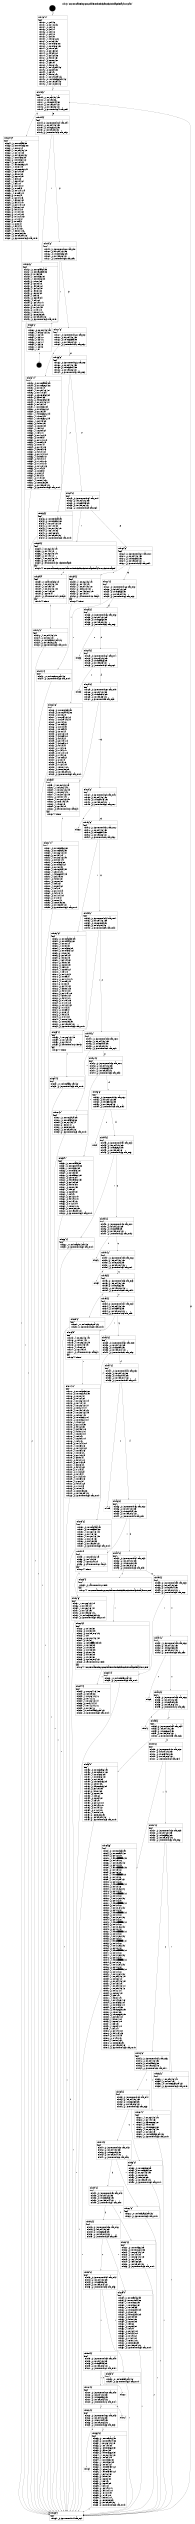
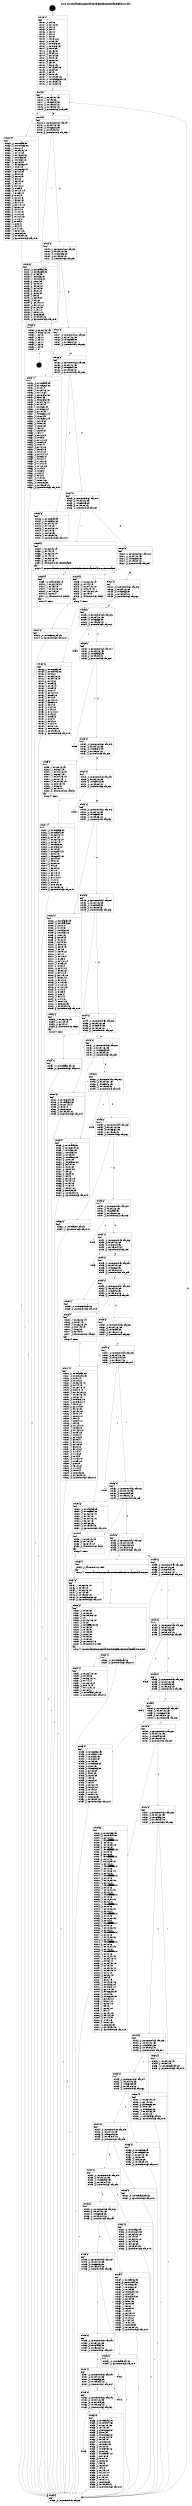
node "0x402416 [31]": removed
